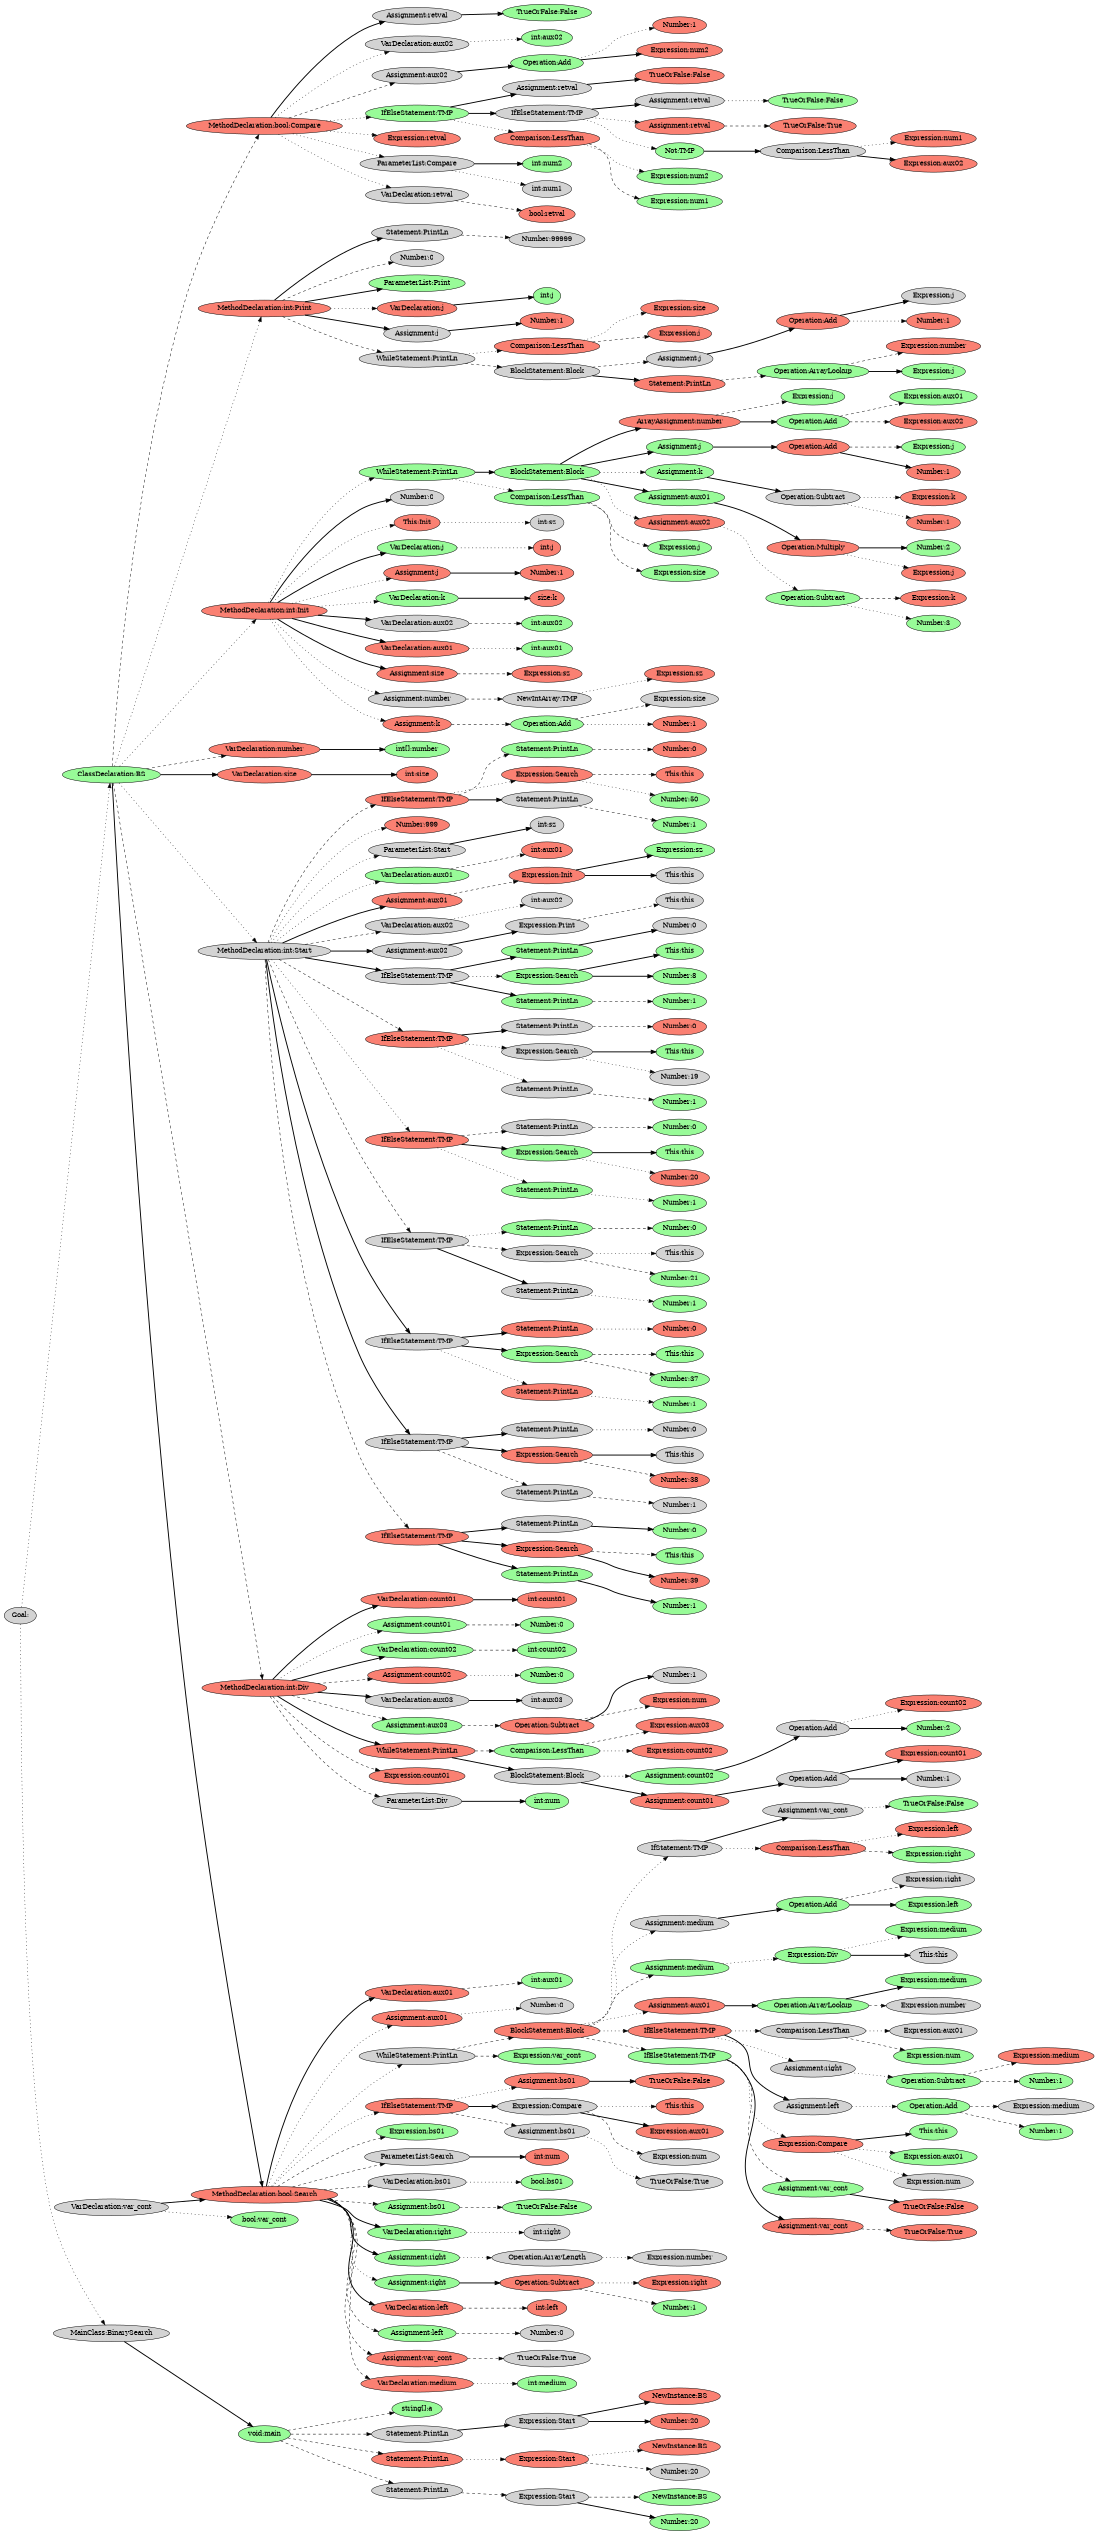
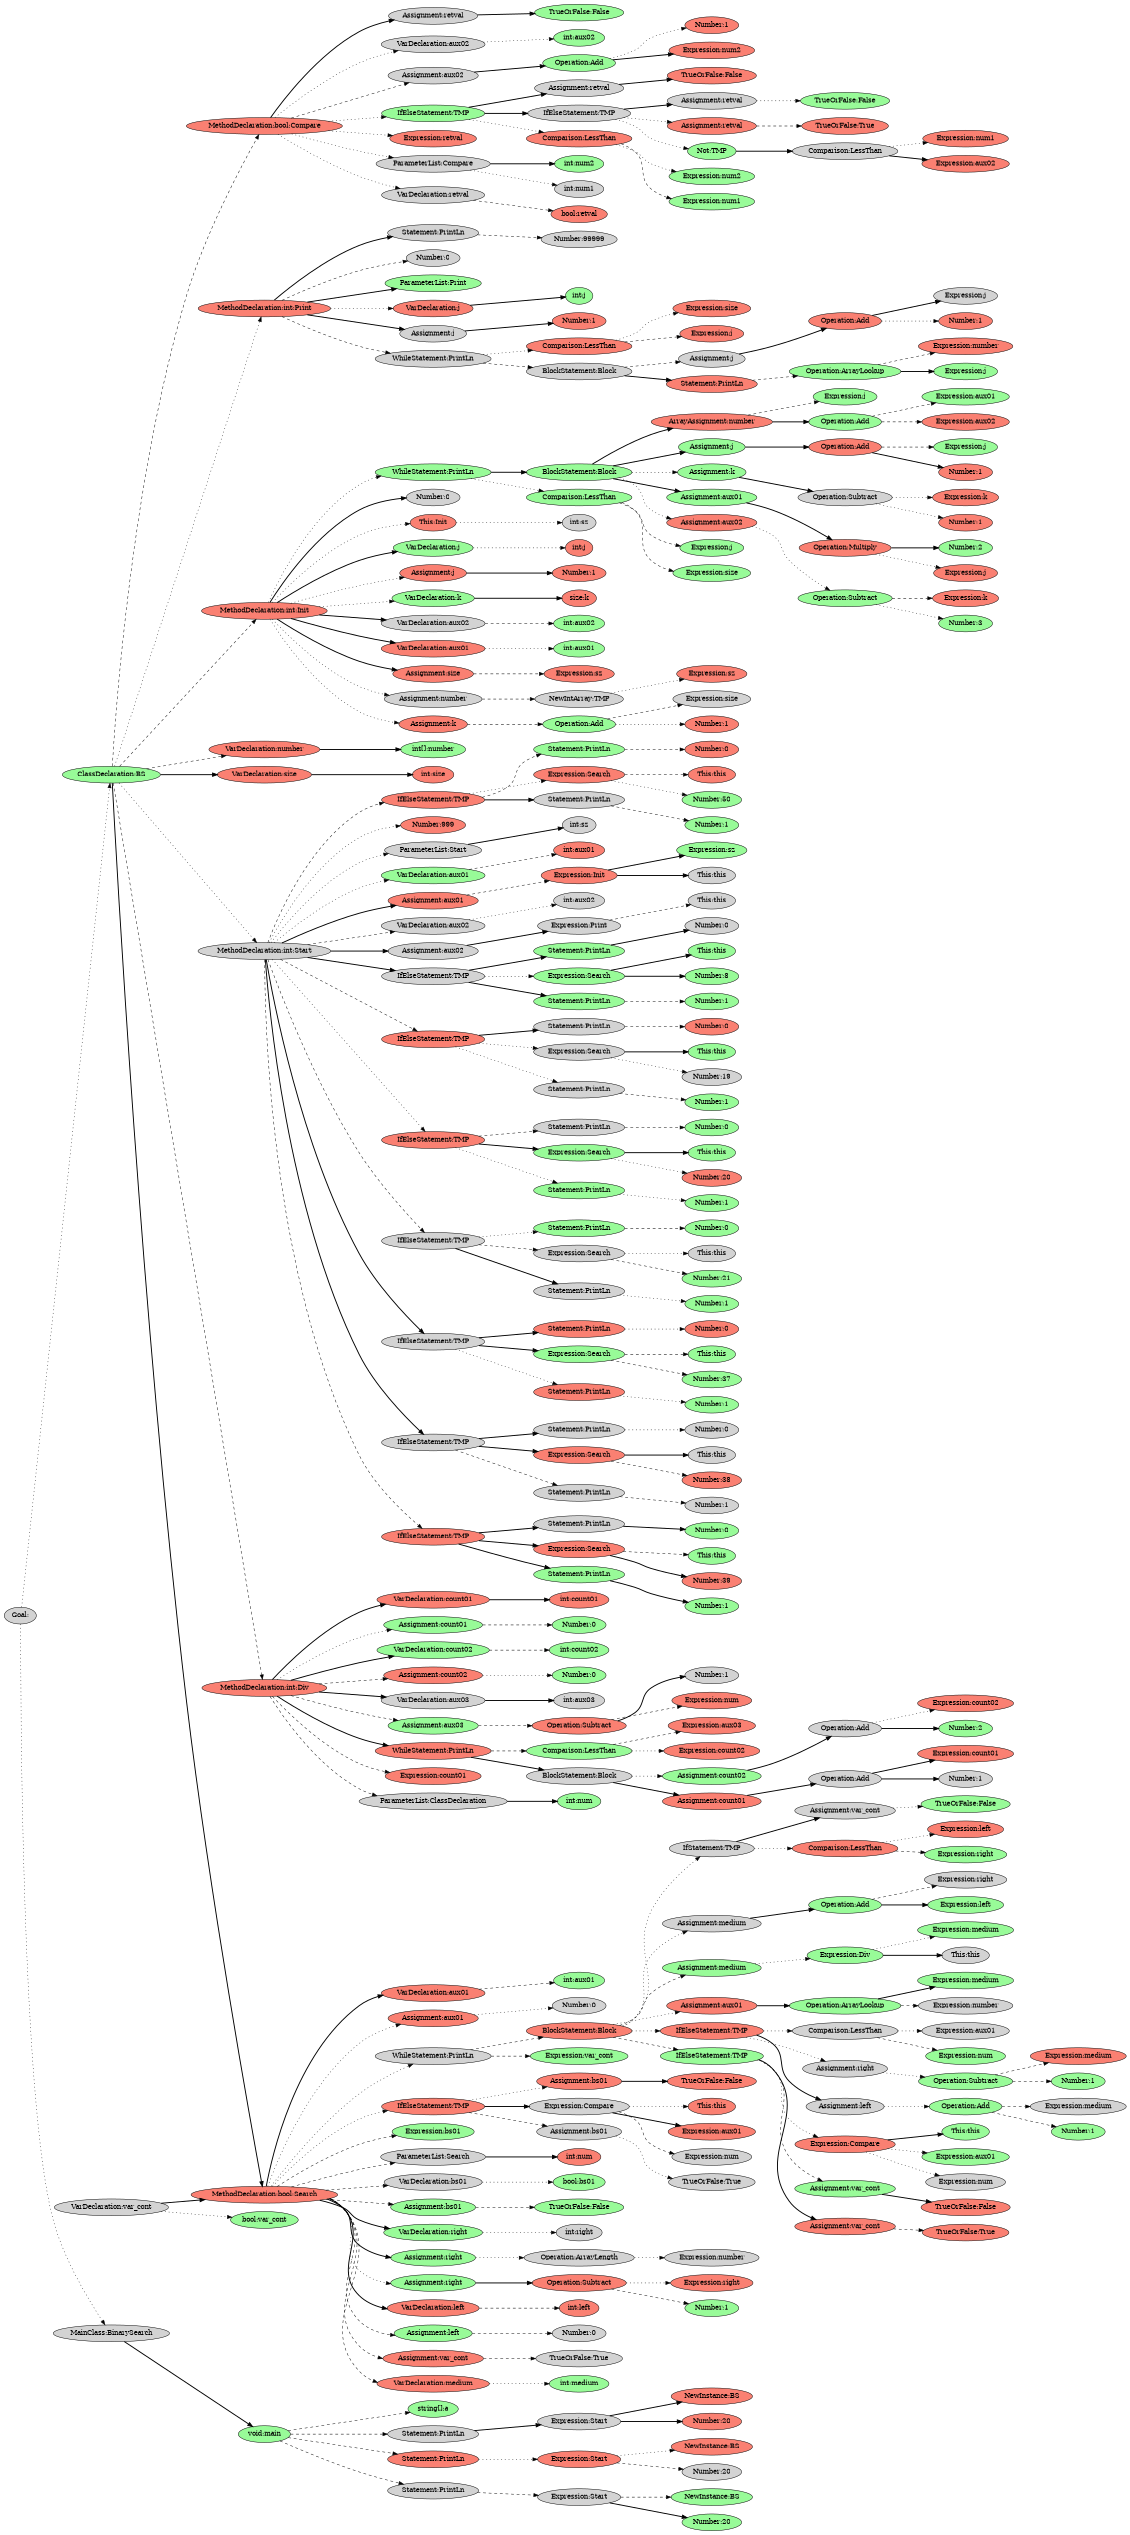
edge "ClassDeclaration:BS" -> "MethodDeclaration:int:Init": style dotted -> dashed
node "ParameterList:Div": label "ParameterList:Div" -> "ParameterList:ClassDeclaration"
